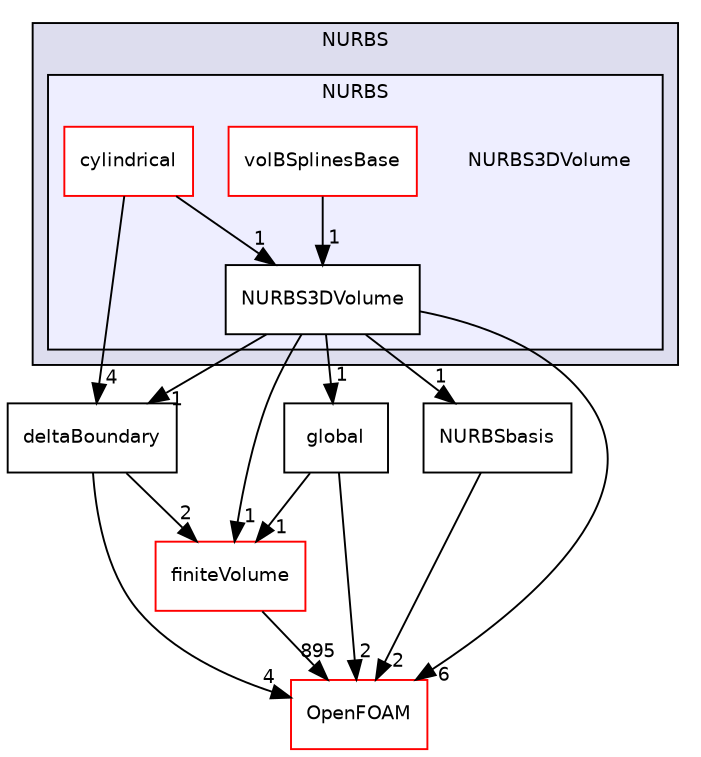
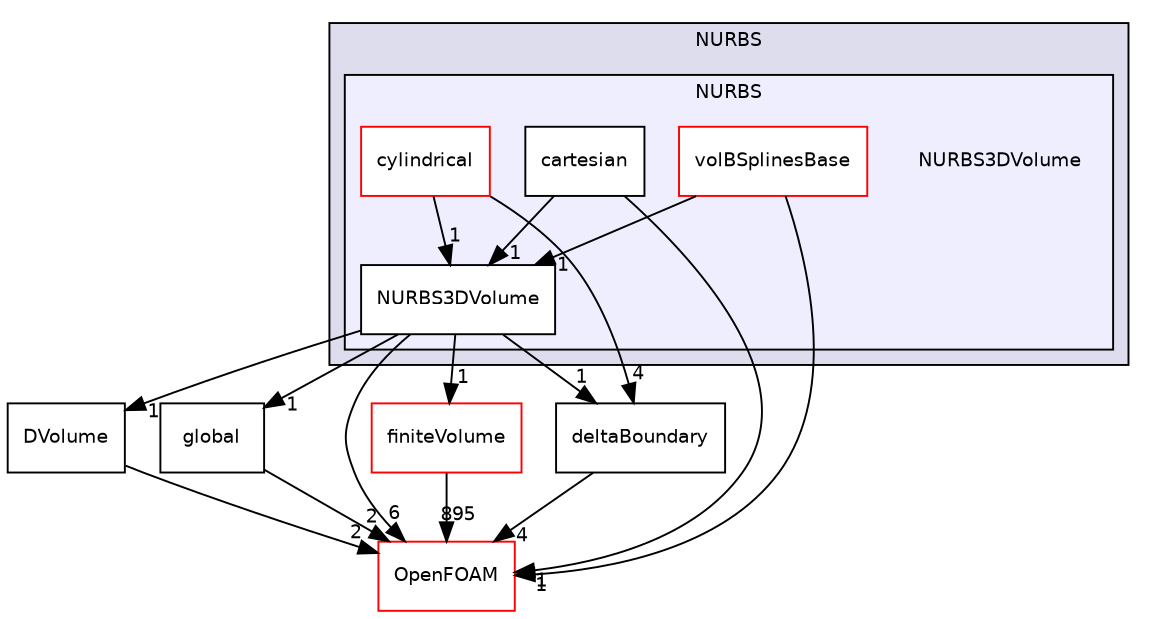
node "cartesian": added
node "NURBSbasis": label "NURBSbasis" -> "DVolume"
edge "volBSplinesBase" -> "OpenFOAM": added
edge "deltaBoundary" -> "finiteVolume": removed
edge "global" -> "finiteVolume": removed
